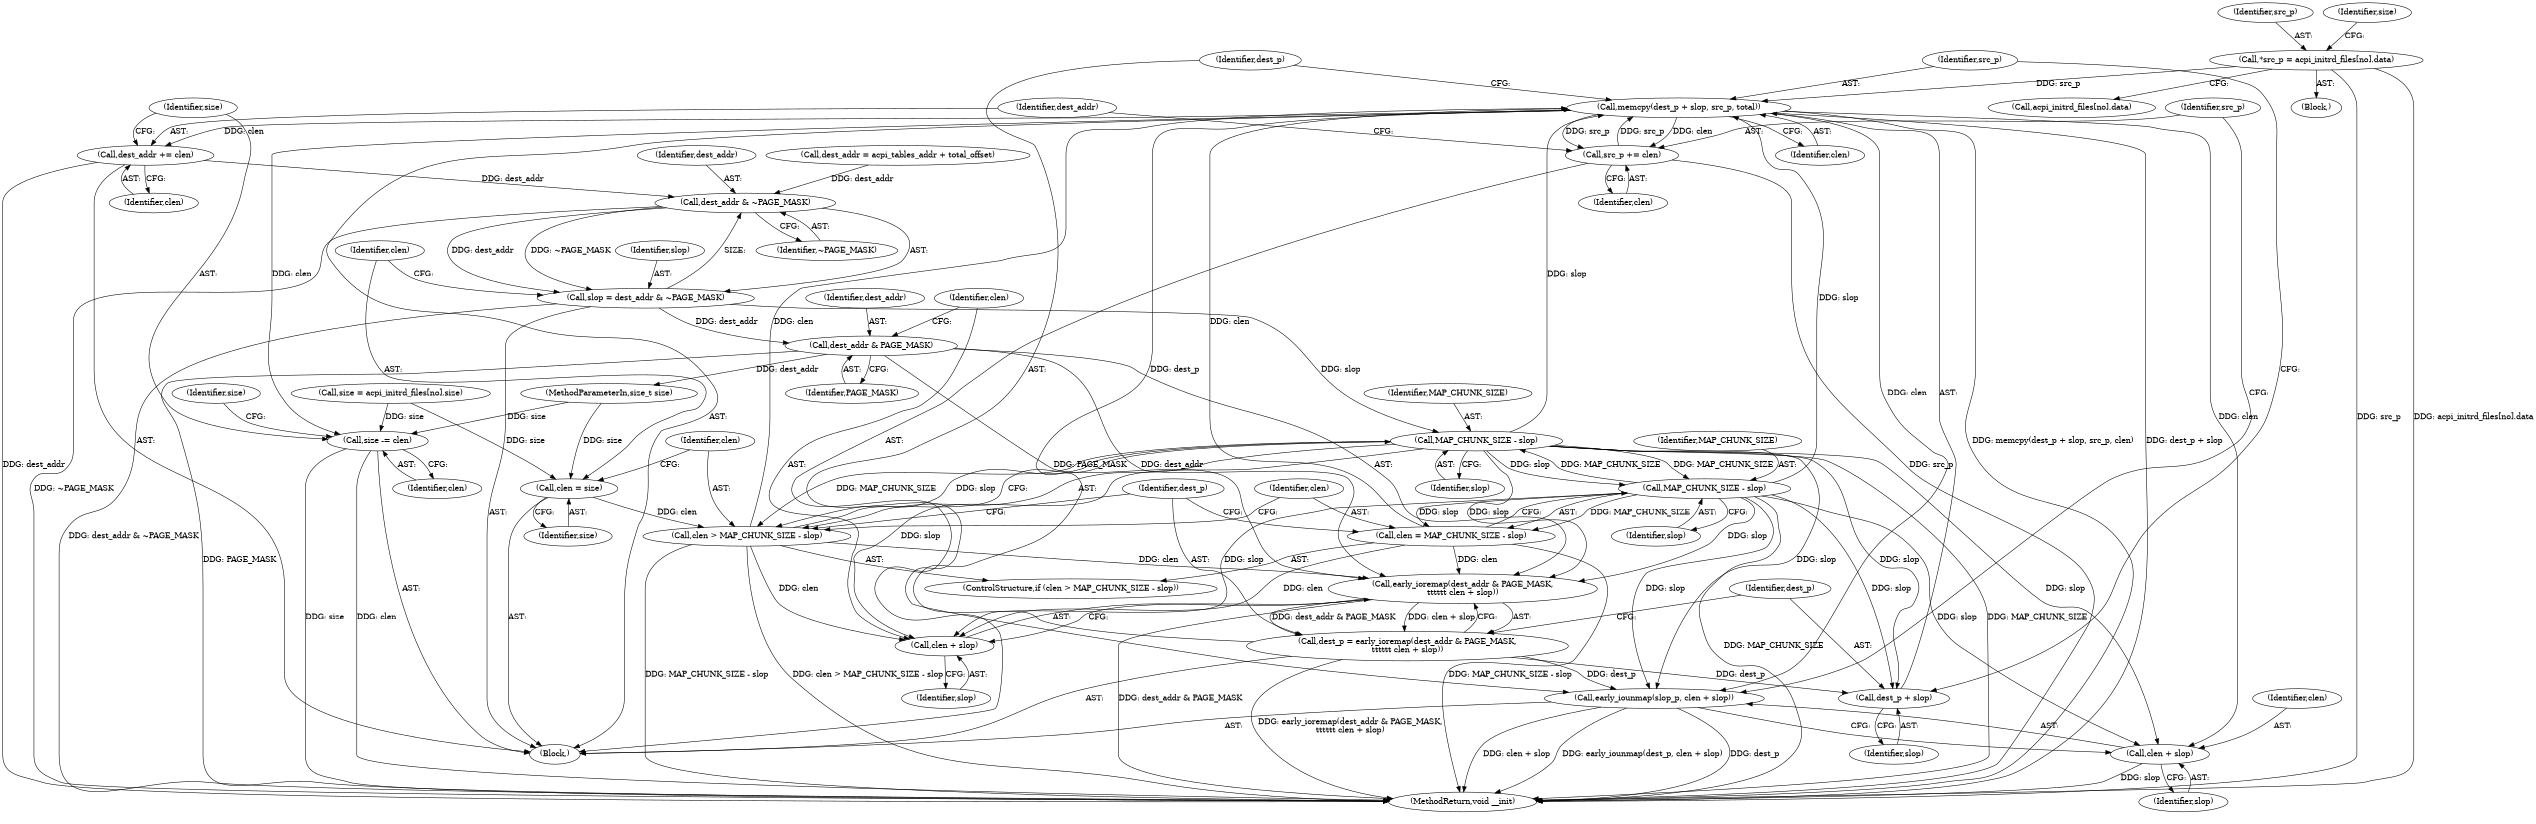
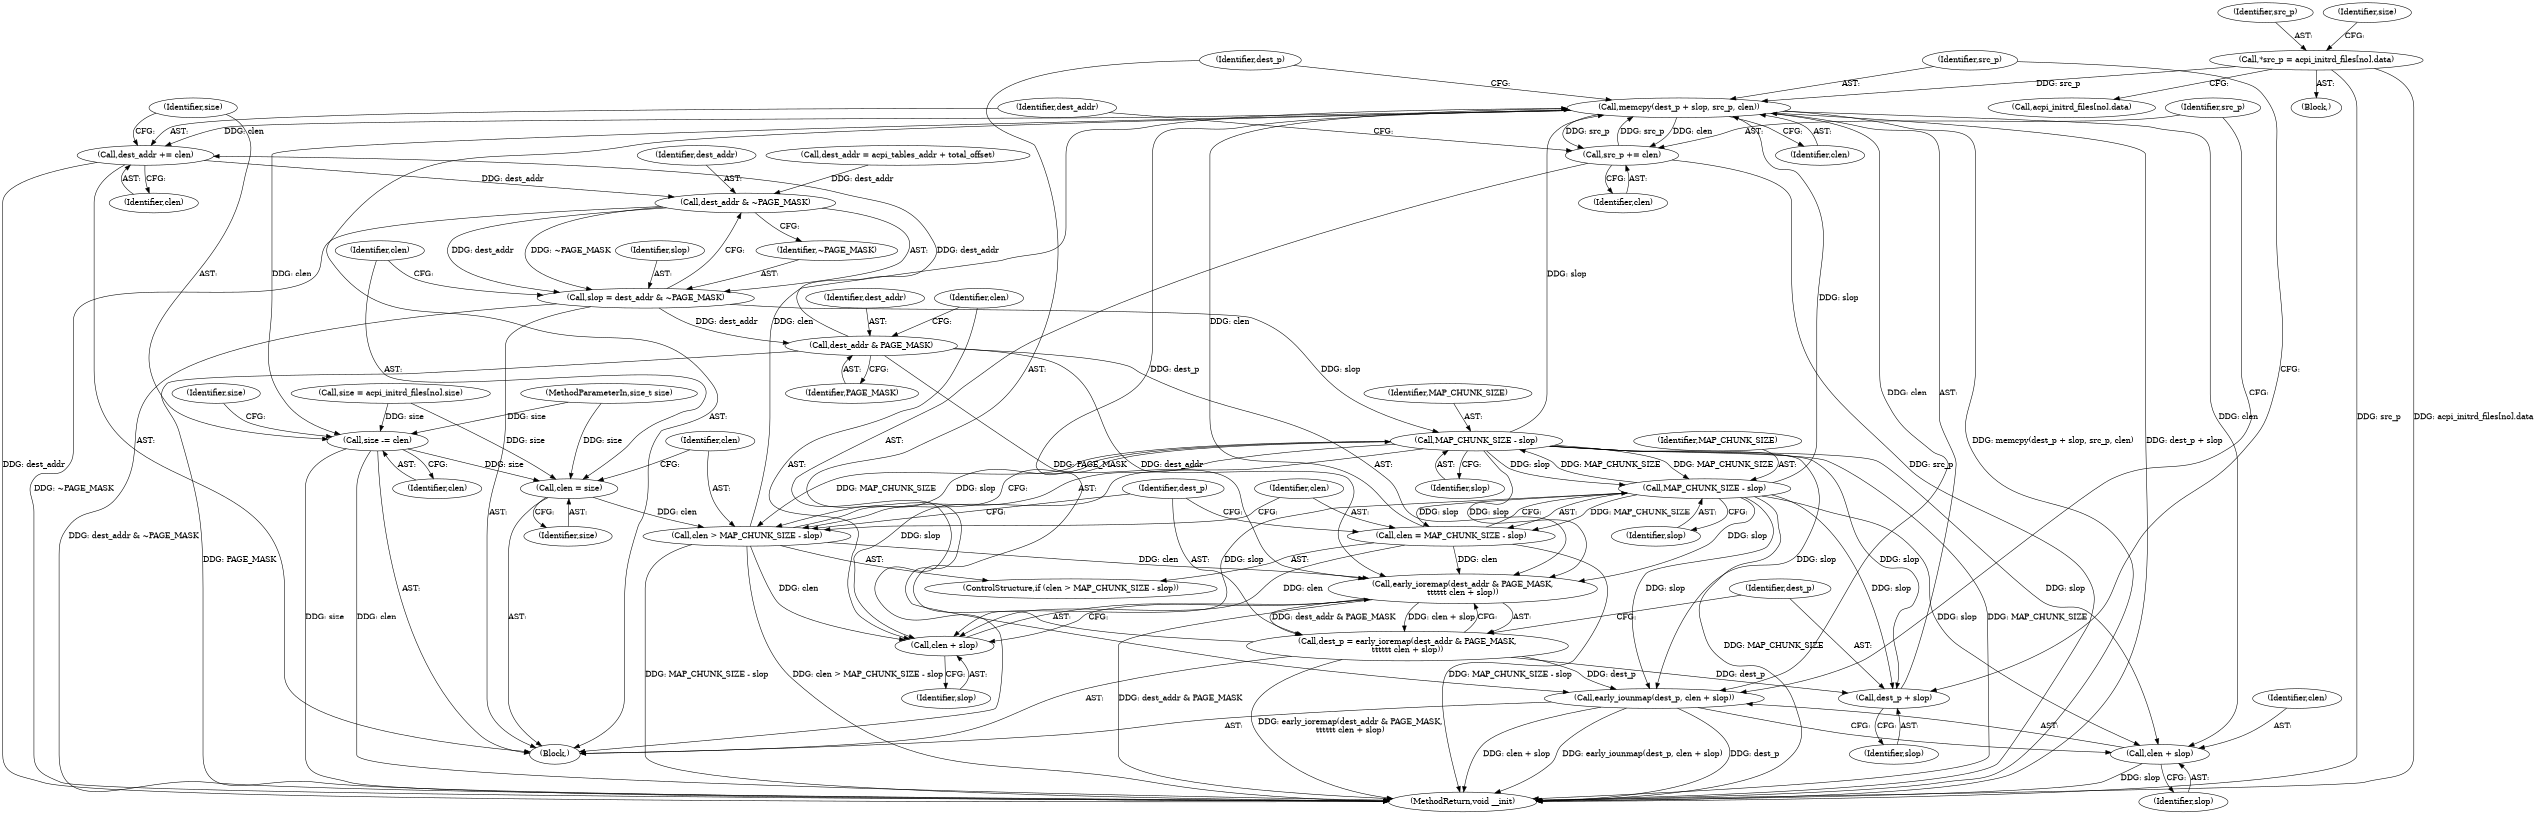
node "(Call,memcpy(dest_p + slop, src_p, total))": label "(Call,memcpy(dest_p + slop, src_p, total))" -> "(Call,memcpy(dest_p + slop, src_p, clen))"
edge "(Identifier,~PAGE_MASK)" -> "(Call,dest_addr & ~PAGE_MASK)": now "(Identifier,~PAGE_MASK)" -> "(Call,slop = dest_addr & ~PAGE_MASK)"
edge "(Call,slop = dest_addr & ~PAGE_MASK)" -> "(Call,dest_addr & ~PAGE_MASK)": label "SIZE: " -> "CFG: "
edge "(Call,dest_addr & PAGE_MASK)" -> "(MethodParameterIn,size_t size)": now "(Call,dest_addr & PAGE_MASK)" -> "(Call,dest_addr += clen)"
edge "(Call,size -= clen)" -> "(Call,clen = size)": added, label "DDG: size"
node "(Call,early_iounmap(slop_p, clen + slop))": label "(Call,early_iounmap(slop_p, clen + slop))" -> "(Call,early_iounmap(dest_p, clen + slop))"
